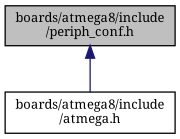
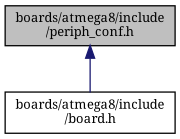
node "boards/atmega8/include /atmega.h": label "boards/atmega8/include /atmega.h" -> "boards/atmega8/include /board.h"
